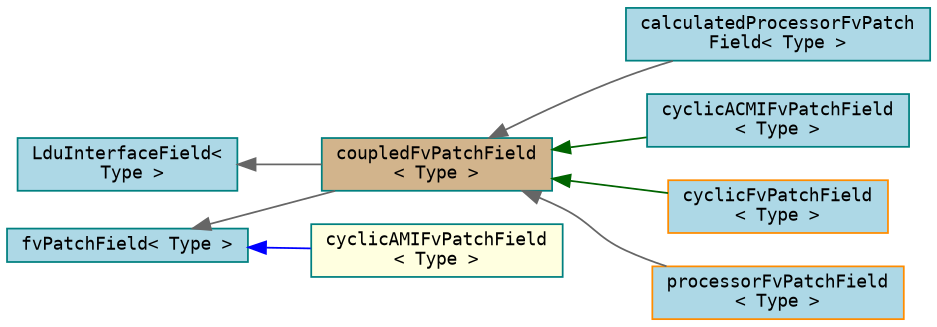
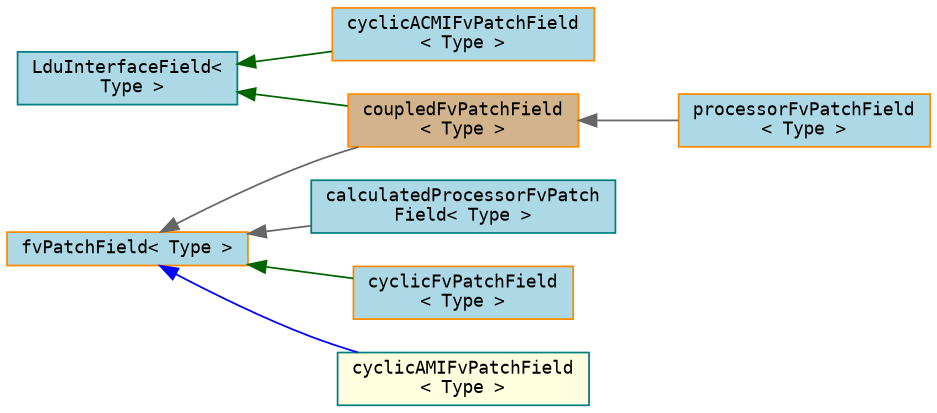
edge "calculatedProcessorFvPatch Field< Type >" -> "coupledFvPatchField < Type >": now "calculatedProcessorFvPatch Field< Type >" -> "fvPatchField< Type >"
node "cyclicACMIFvPatchField < Type >": color teal -> darkorange
edge "cyclicACMIFvPatchField < Type >" -> "coupledFvPatchField < Type >": now "cyclicACMIFvPatchField < Type >" -> "LduInterfaceField< Type >"
edge "coupledFvPatchField < Type >" -> "LduInterfaceField< Type >": color gray40 -> darkgreen
node "coupledFvPatchField < Type >": color teal -> darkorange
edge "cyclicFvPatchField < Type >" -> "coupledFvPatchField < Type >": now "cyclicFvPatchField < Type >" -> "fvPatchField< Type >"
node "fvPatchField< Type >": color teal -> darkorange
